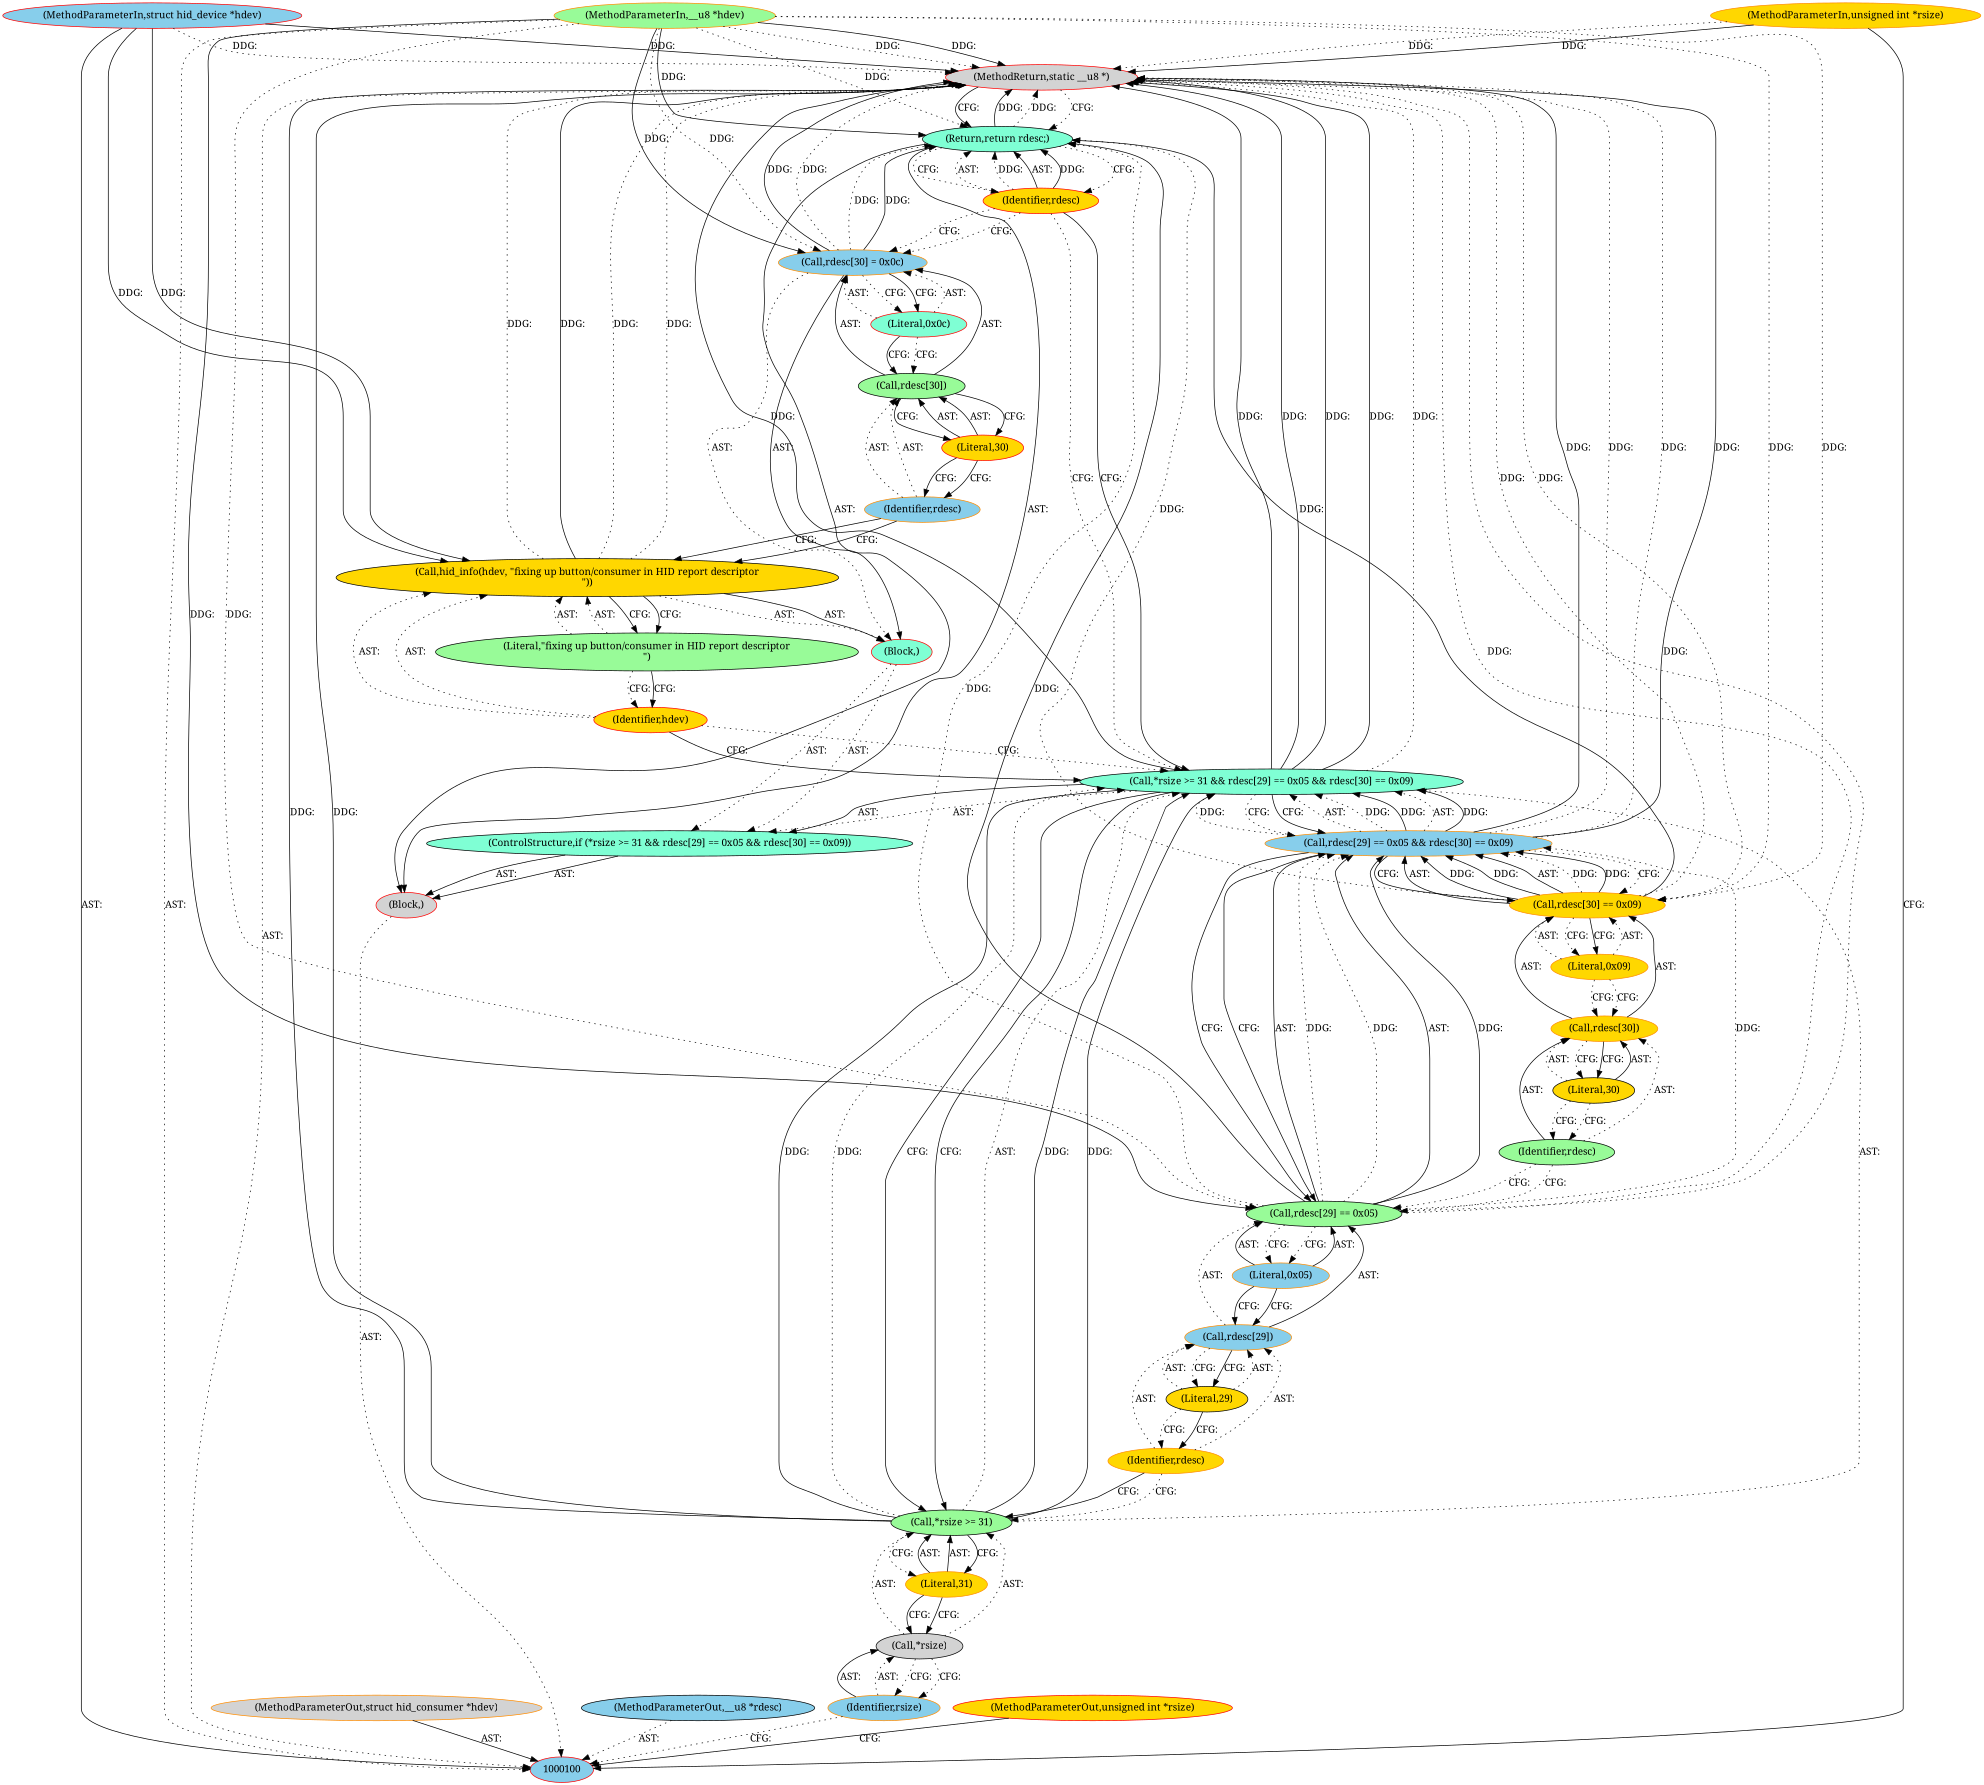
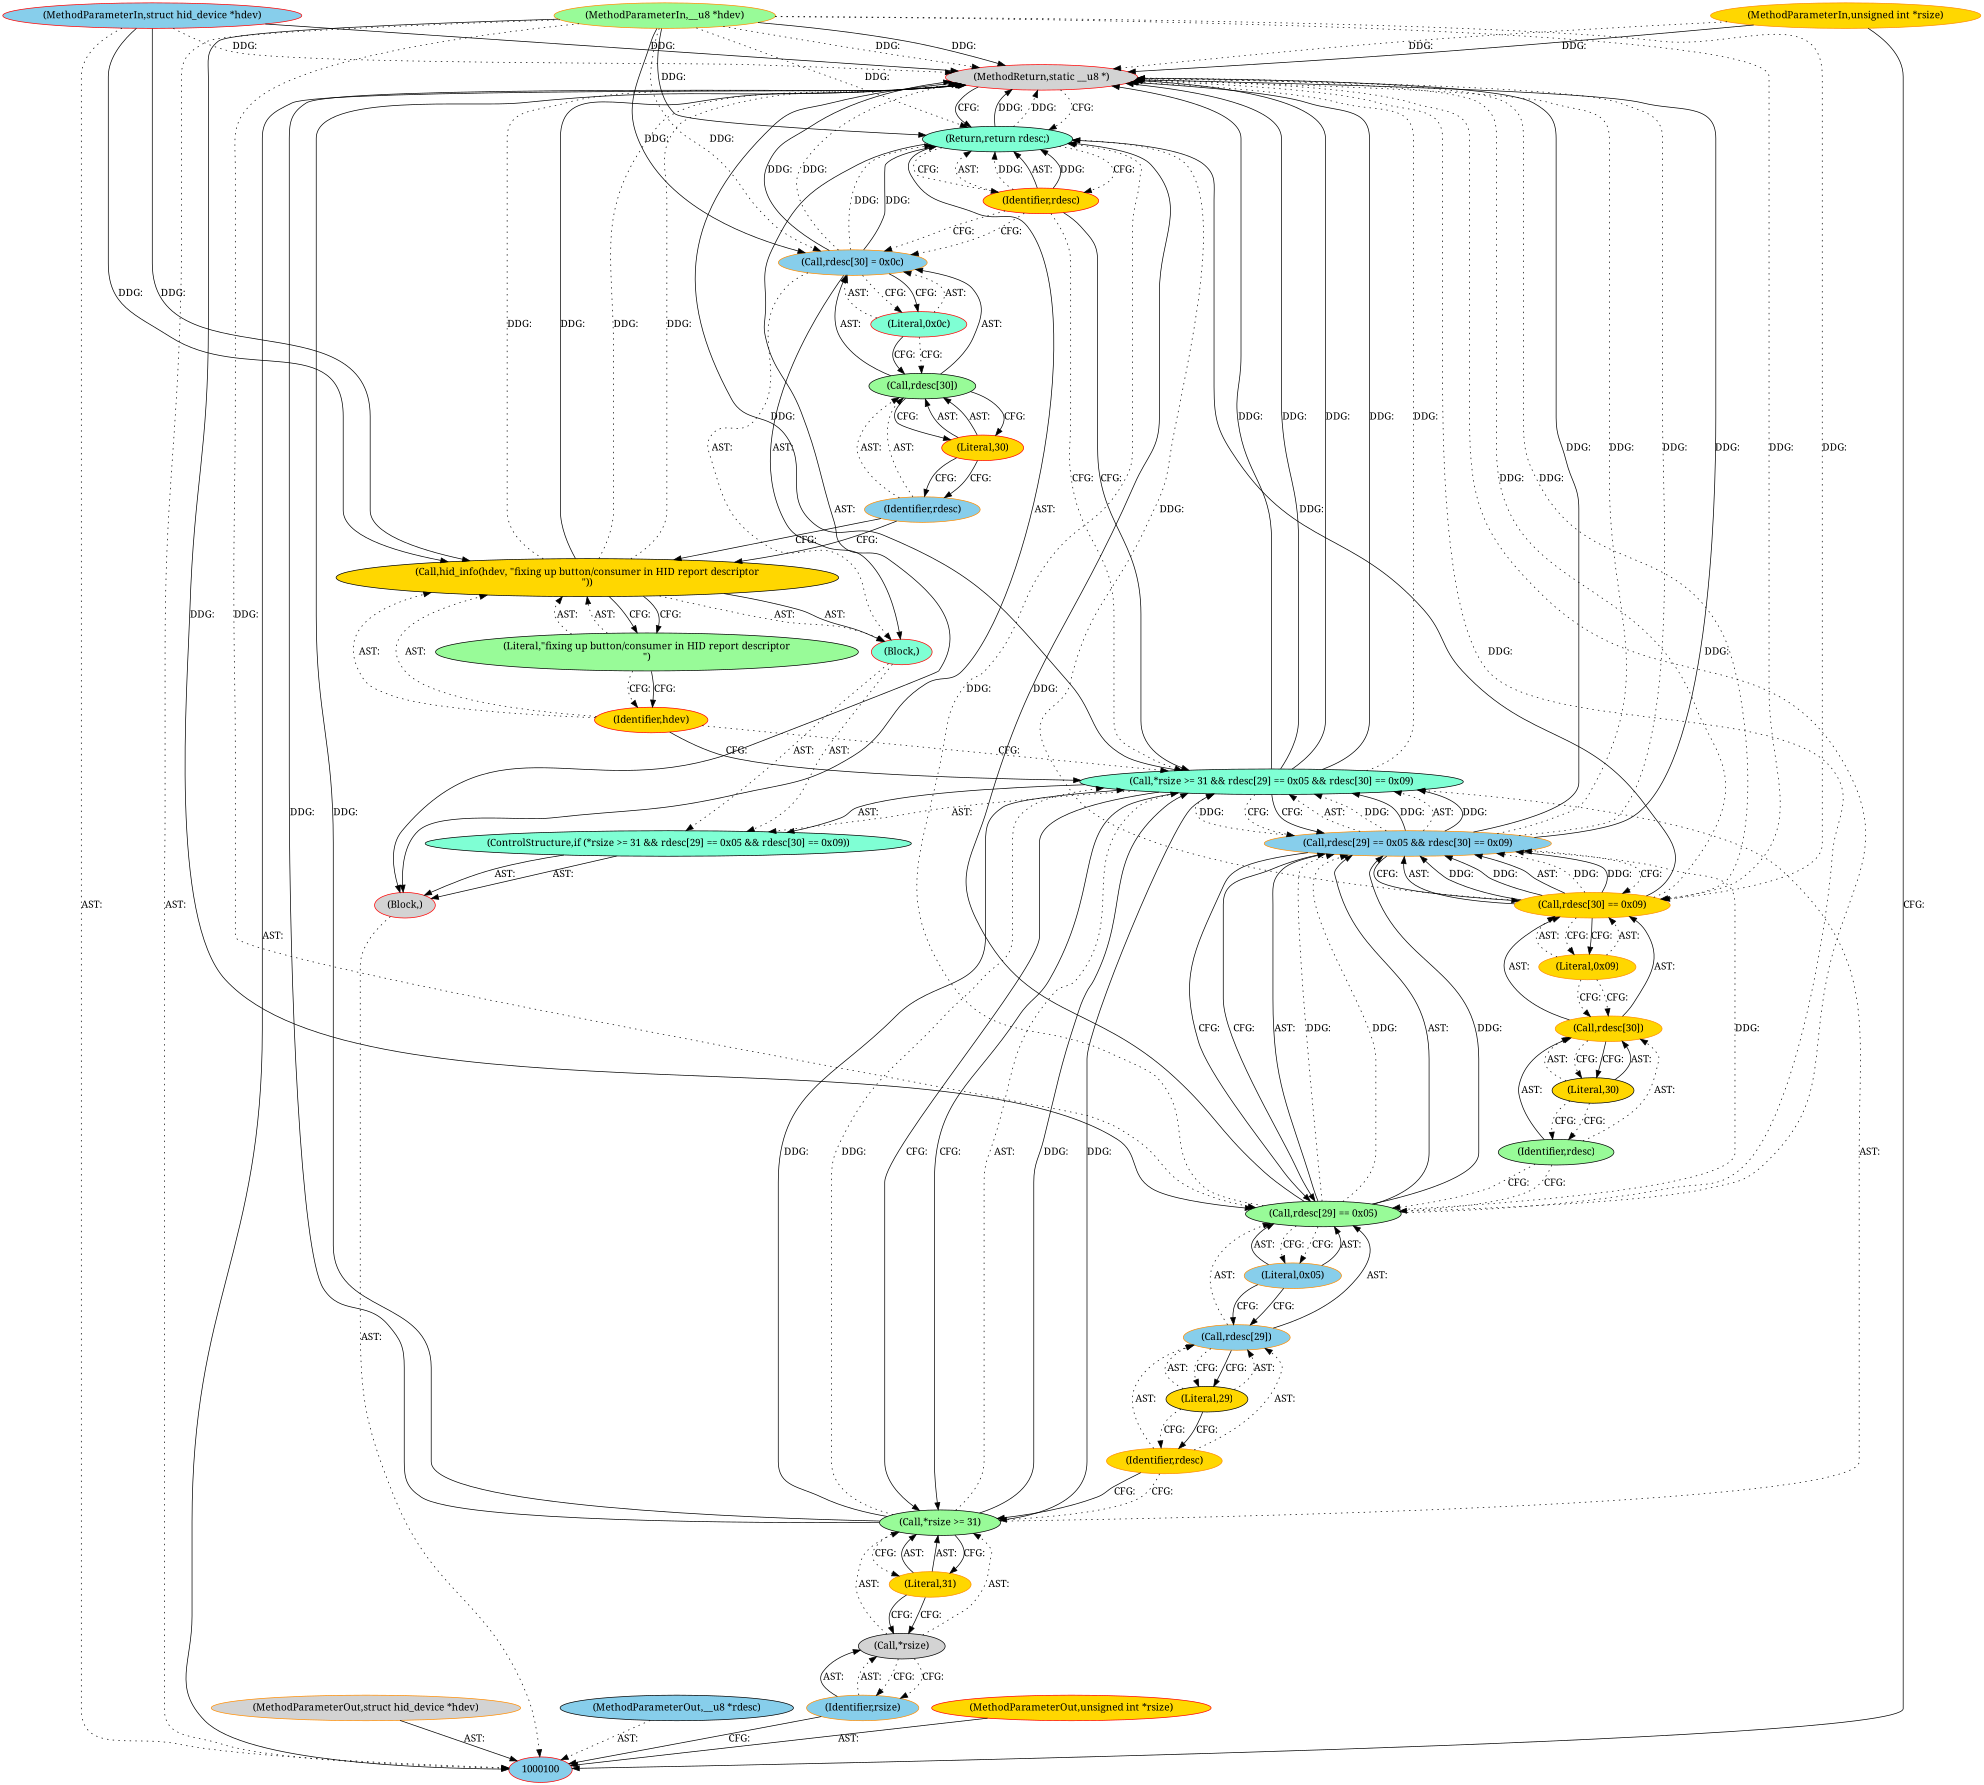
edge "(MethodReturn,static __u8 *)" -> "1000100": style dotted -> solid
edge "(MethodParameterIn,struct hid_device *hdev)" -> "1000100": style solid -> dotted
node "(MethodParameterOut,struct hid_consumer *hdev)": label "(MethodParameterOut,struct hid_consumer *hdev)" -> "(MethodParameterOut,struct hid_device *hdev)"
edge "(MethodParameterOut,unsigned int *rsize)" -> "1000100": label "CFG: " -> "AST: "
edge "(Identifier,rsize)" -> "1000100": style dotted -> solid
